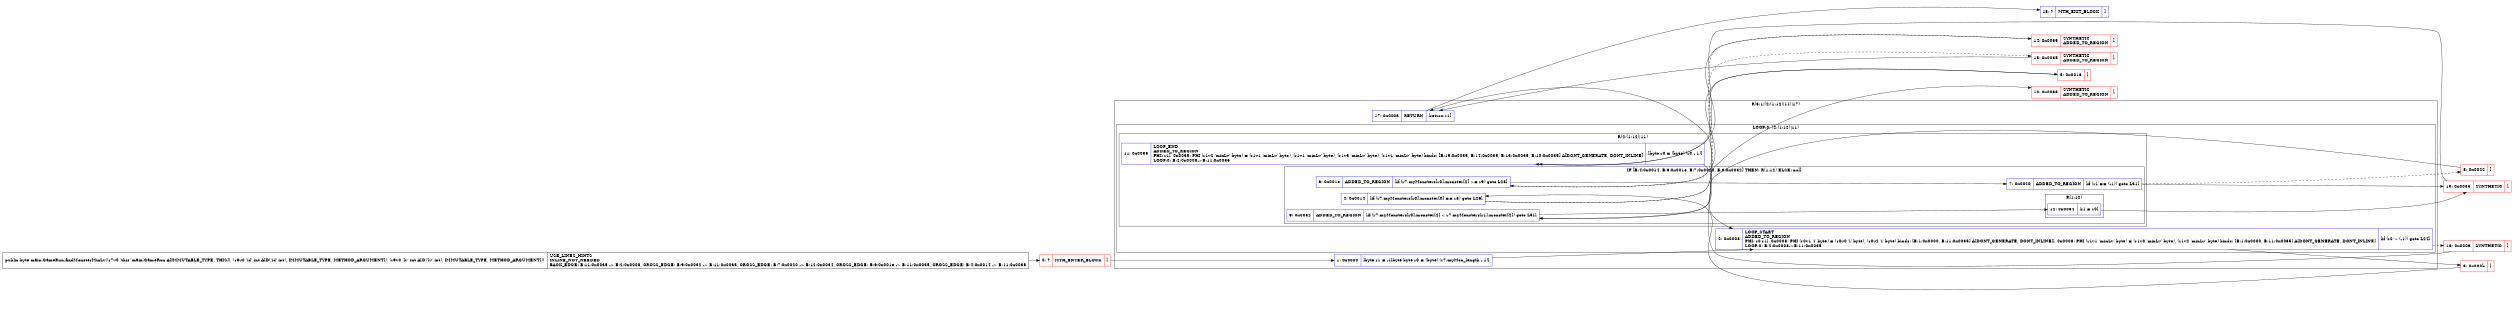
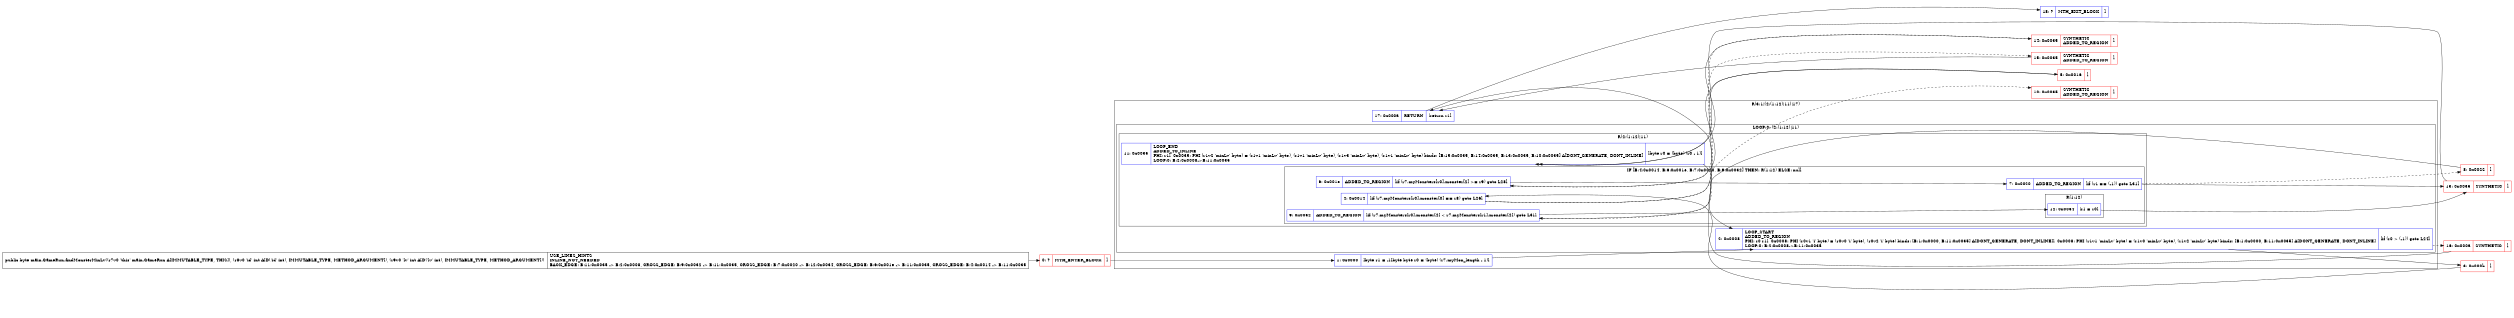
edge "9: 0x0032" -> "10: 0x0035": style solid -> dashed
node "11: 0x0035": text "ADDED_TO_REGION" -> "ADDED_TO_INLINE"
